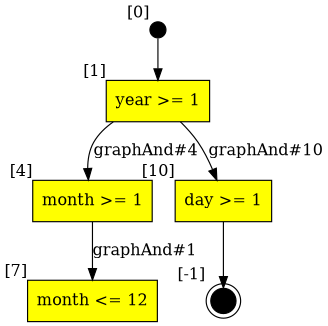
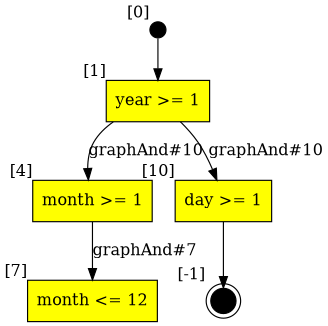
edge "year >= 1 [1]" -> "month >= 1 [4]": label "graphAnd#4" -> "graphAnd#10"
edge "month >= 1 [4]" -> "month <= 12 [7]": label "graphAnd#1" -> "graphAnd#7"
